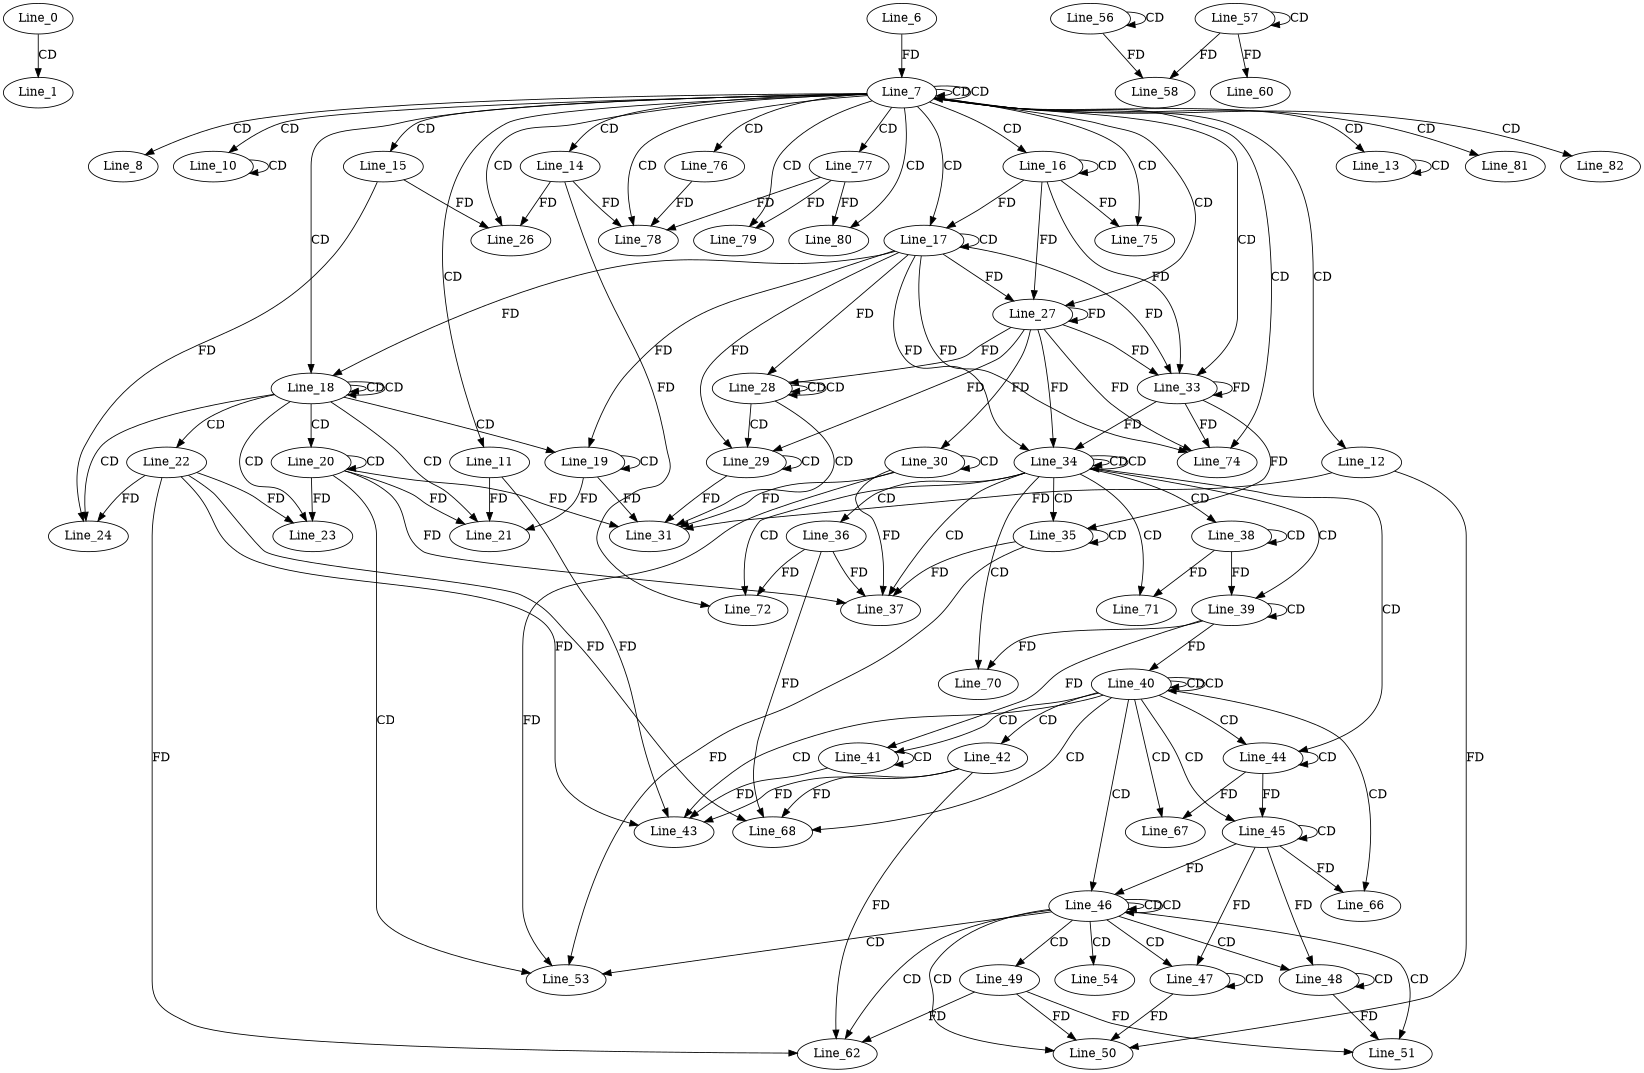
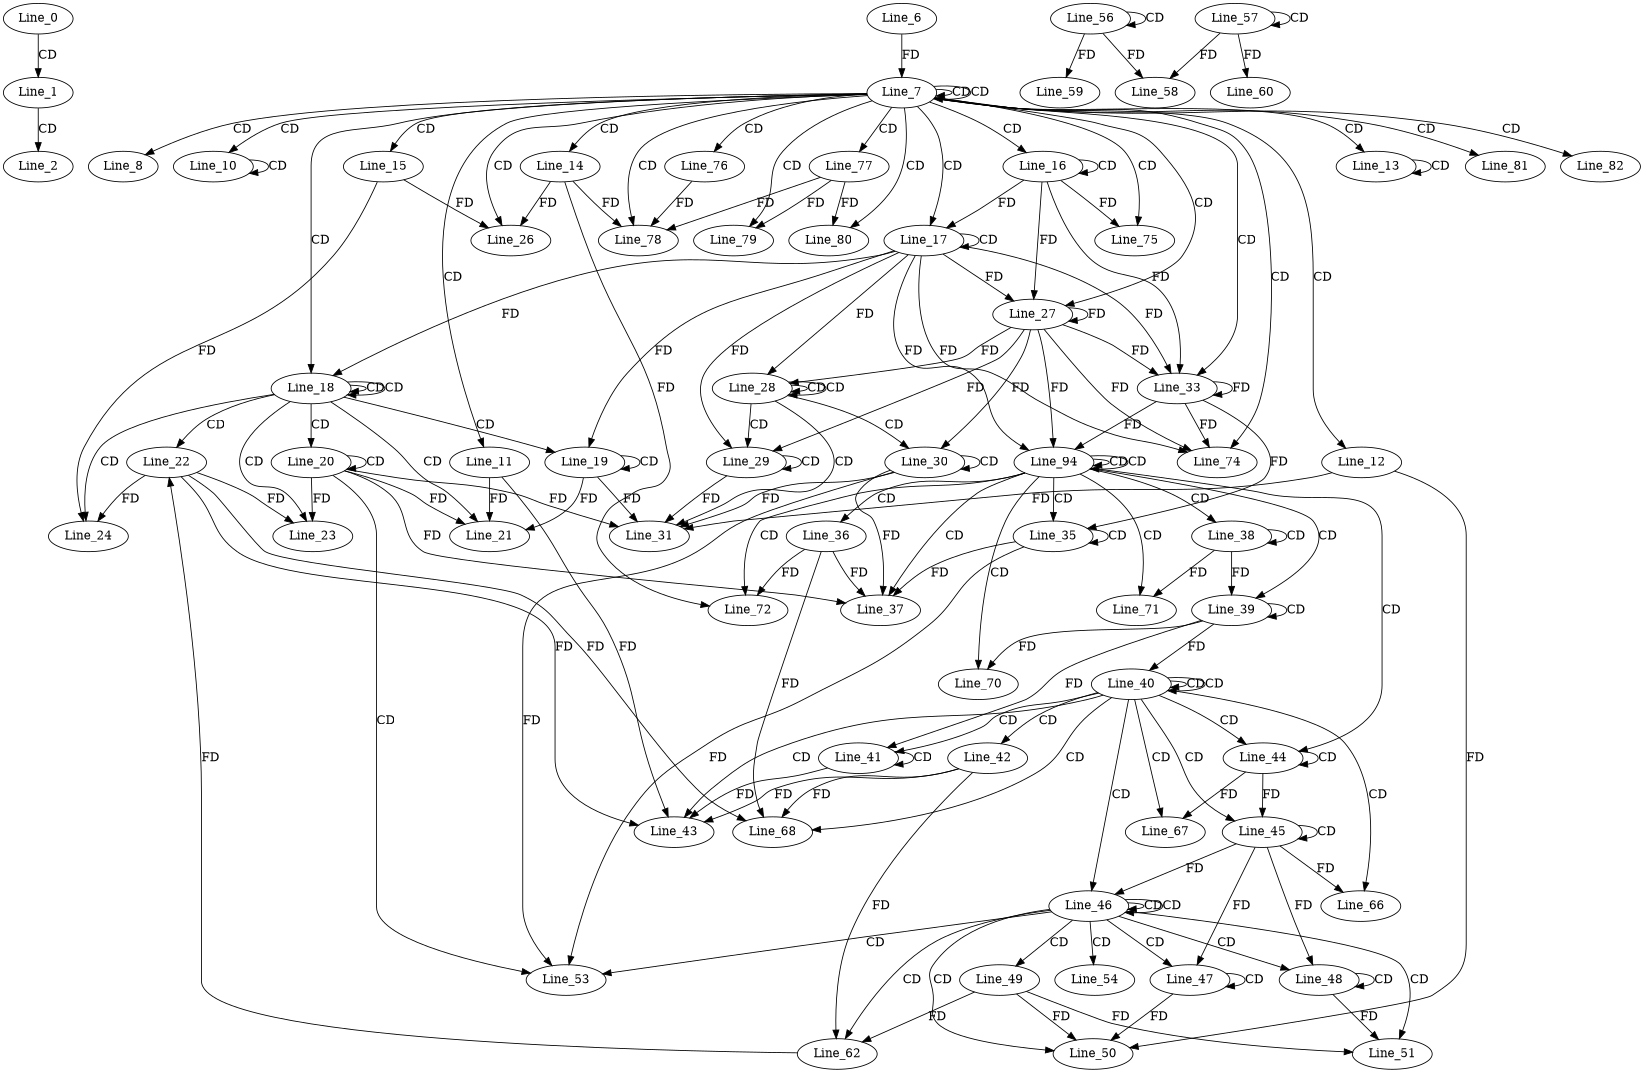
node "Line_59": added
node "Line_2": added
edge "Line_28" -> "Line_30": added, label "CD"
node "Line_34": label "Line_34" -> "Line_94"
edge "Line_22" -> "Line_62": reversed
